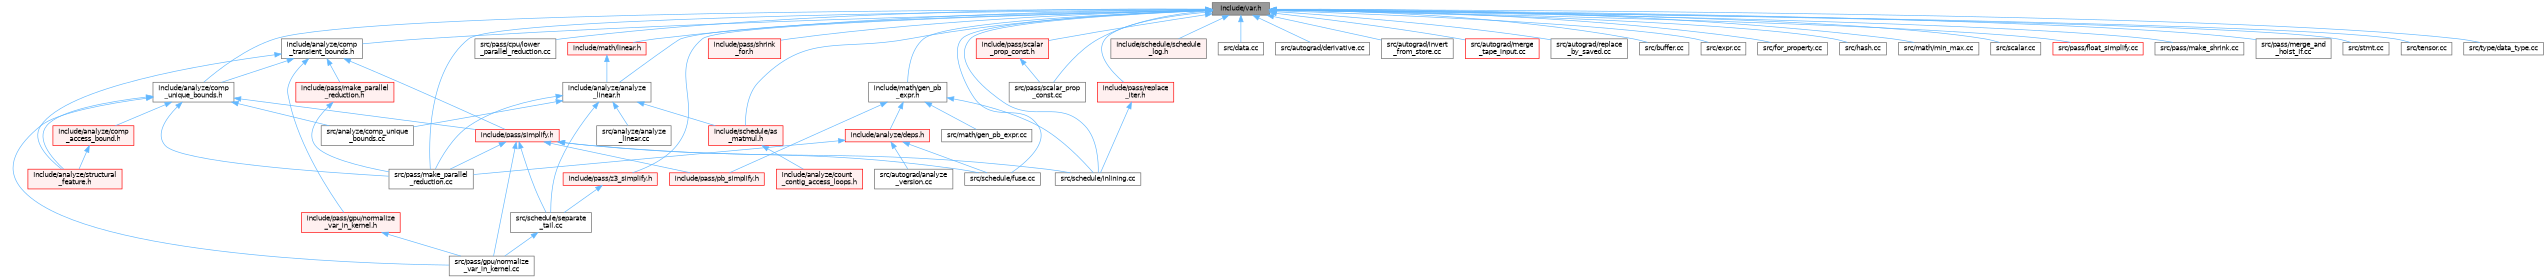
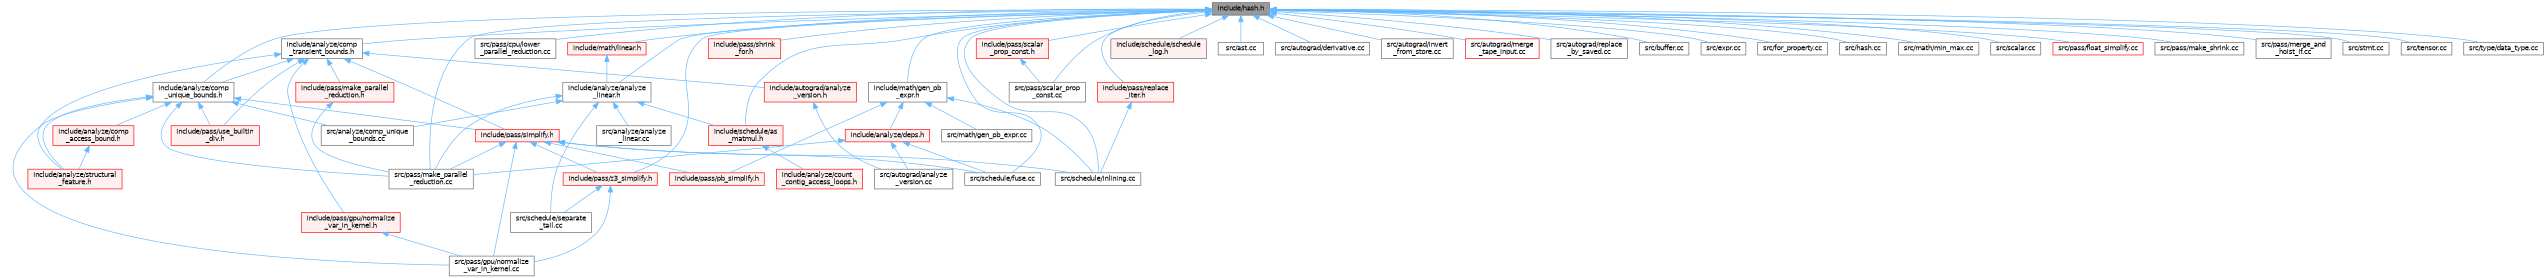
node "include/var.h": label "include/var.h" -> "include/hash.h"
node "src/data.cc": label "src/data.cc" -> "src/ast.cc"
node "include/autograd/analyze _version.h": added
node "include/pass/use_builtin _div.h": added
edge "src/schedule/separate _tail.cc" -> "include/pass/simplify.h": now "include/pass/z3_simplify.h" -> "include/pass/simplify.h"
edge "src/pass/gpu/normalize _var_in_kernel.cc" -> "src/schedule/separate _tail.cc": now "src/pass/gpu/normalize _var_in_kernel.cc" -> "include/pass/z3_simplify.h"
